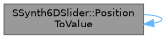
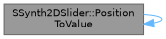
node "SSynth6DSlider::Position ToValue": label "SSynth6DSlider::Position ToValue" -> "SSynth2DSlider::Position ToValue"
